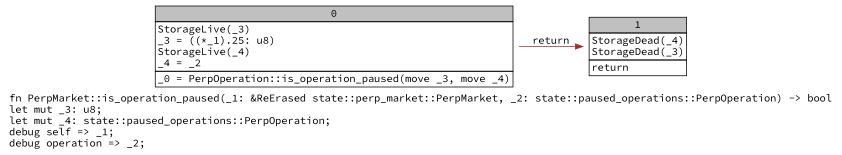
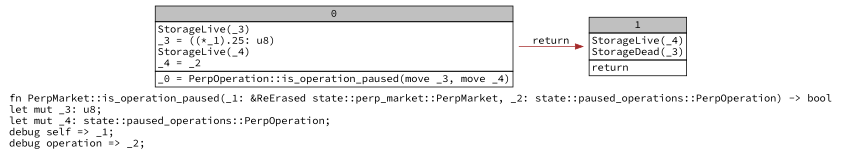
node "1": text "StorageDead(_4)" -> "StorageLive(_4)"
